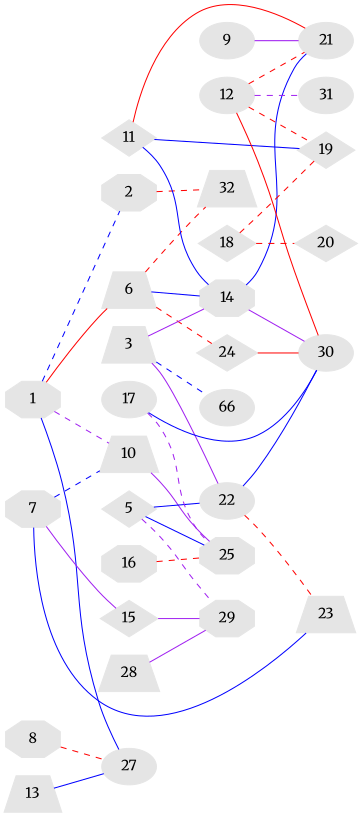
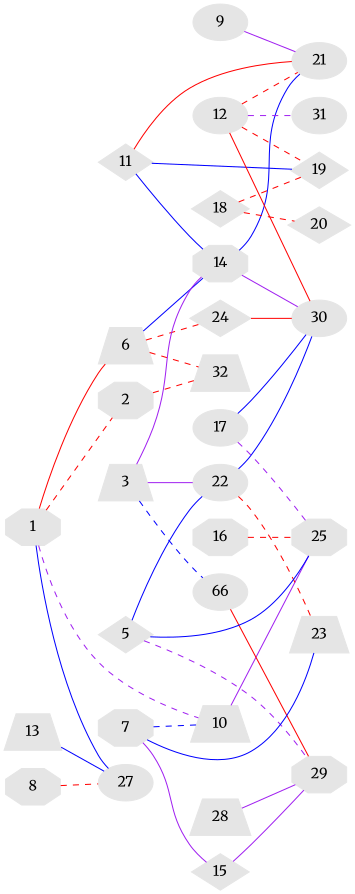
edge "2" -- "1": color blue -> red
edge "66" -- "29": added
